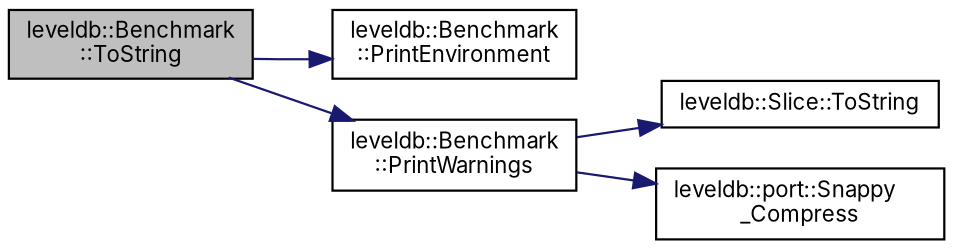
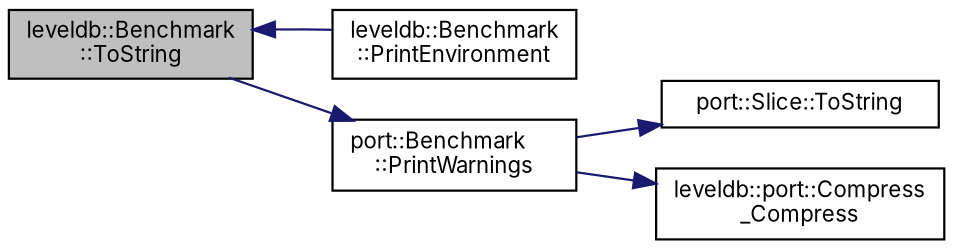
edge "leveldb::Benchmark ::ToString" -> "leveldb::Benchmark ::PrintEnvironment": reversed
node "leveldb::Slice::ToString": label "leveldb::Slice::ToString" -> "port::Slice::ToString"
node "leveldb::Benchmark ::PrintWarnings": label "leveldb::Benchmark ::PrintWarnings" -> "port::Benchmark ::PrintWarnings"
node "leveldb::port::Snappy _Compress": label "leveldb::port::Snappy _Compress" -> "leveldb::port::Compress _Compress"
